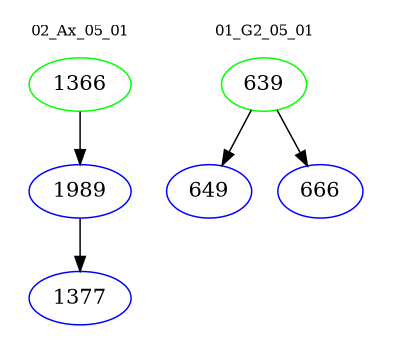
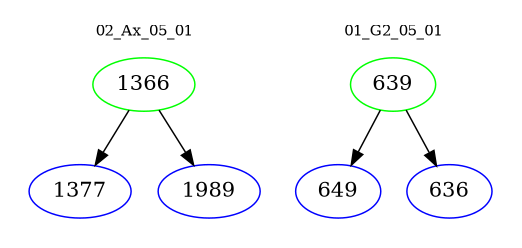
node "666": label "666" -> "636"
edge "1989" -> "1377": now "1366" -> "1377"
